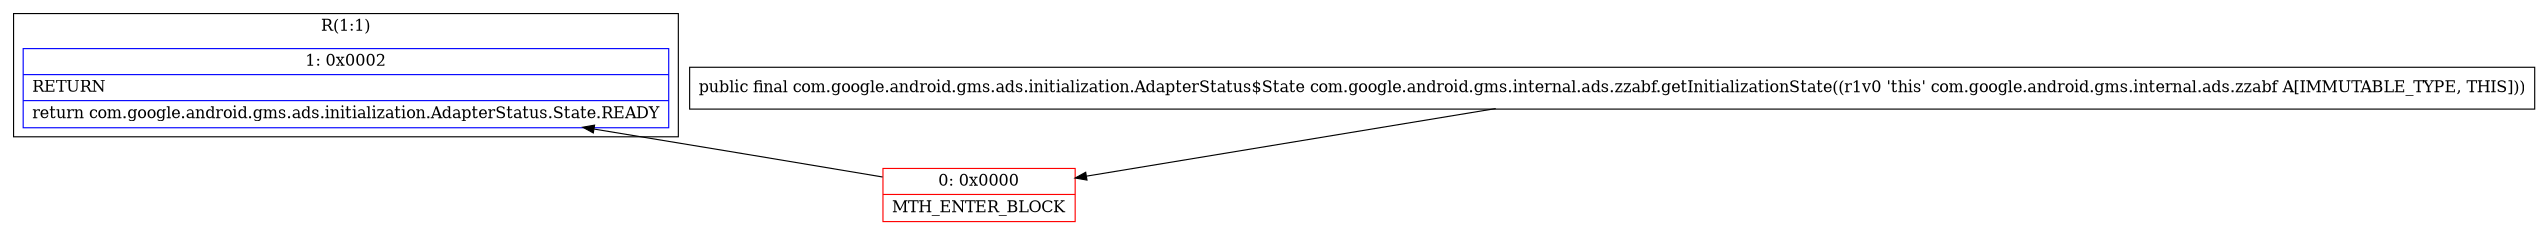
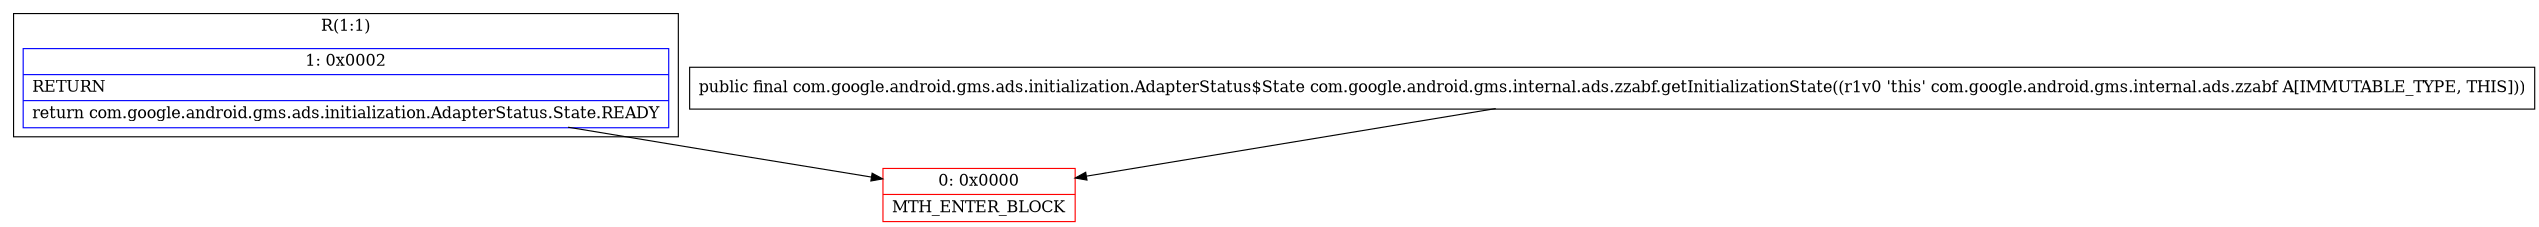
edge "0: 0x0000" -> "1: 0x0002": reversed
